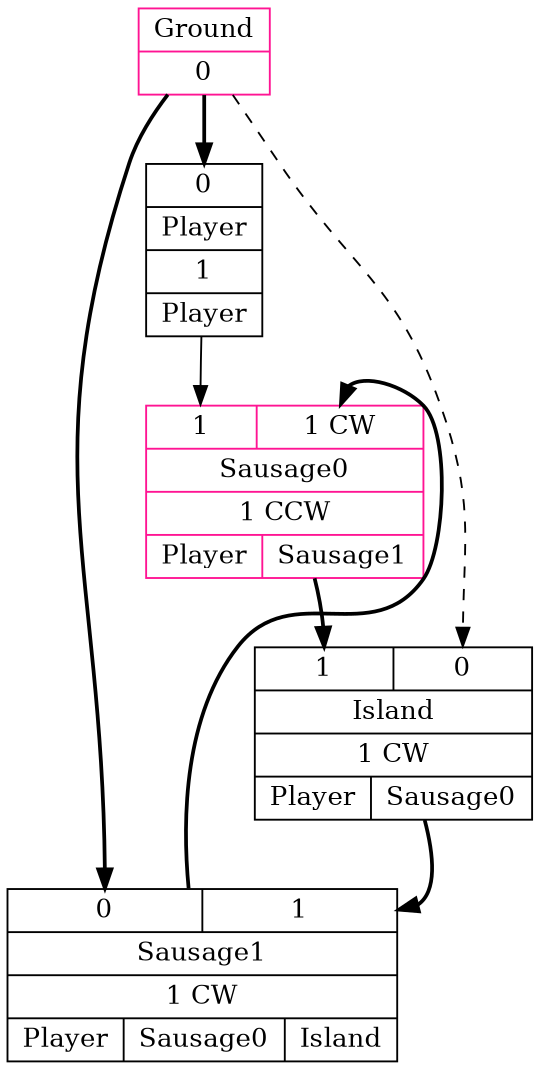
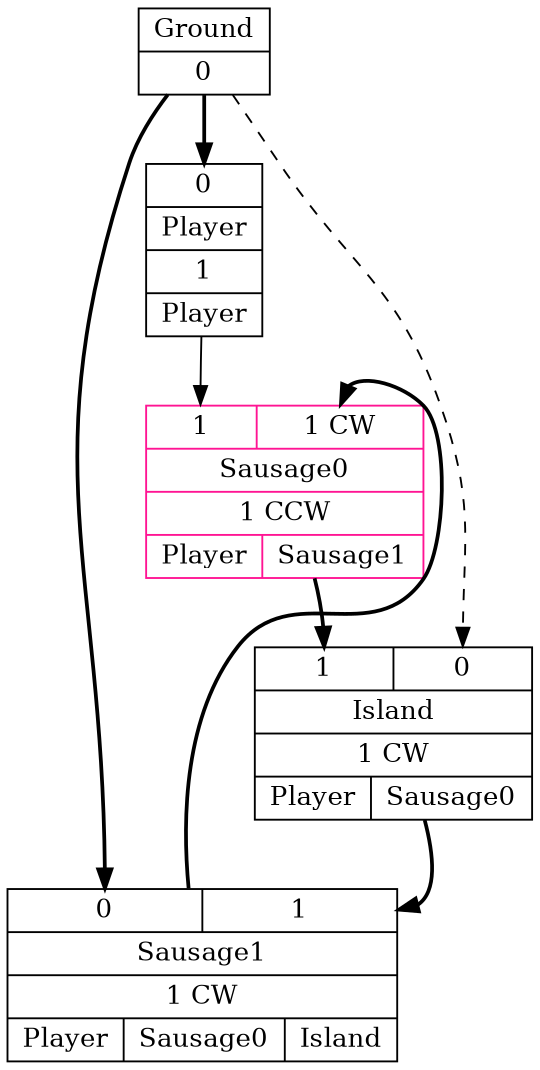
node "Ground": color deeppink -> black
